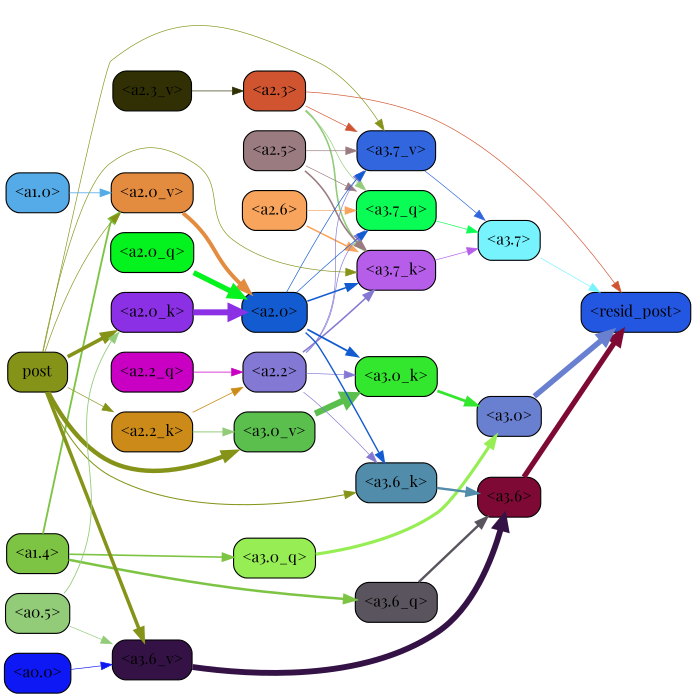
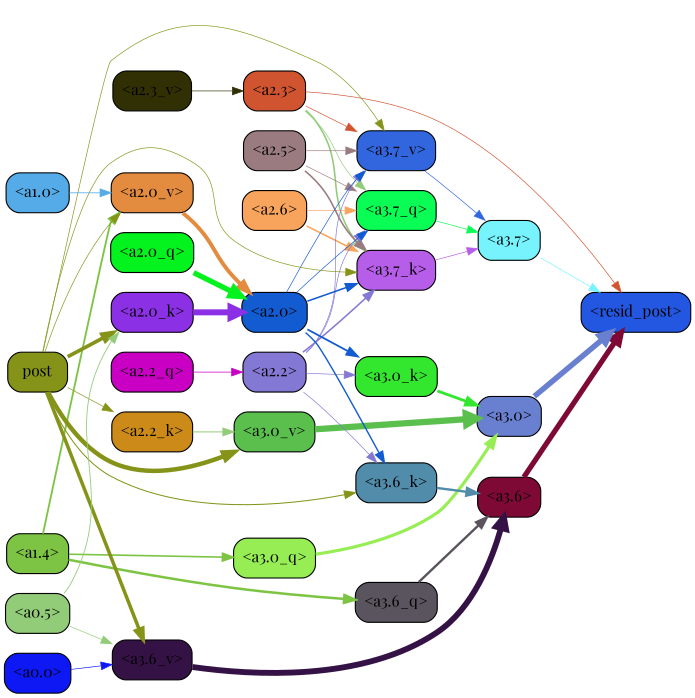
edge "<a2.2_k>" -> "<a2.2>": removed
edge "<a3.0_v>" -> "<a3.0_k>": now "<a3.0_v>" -> "<a3.0>"
